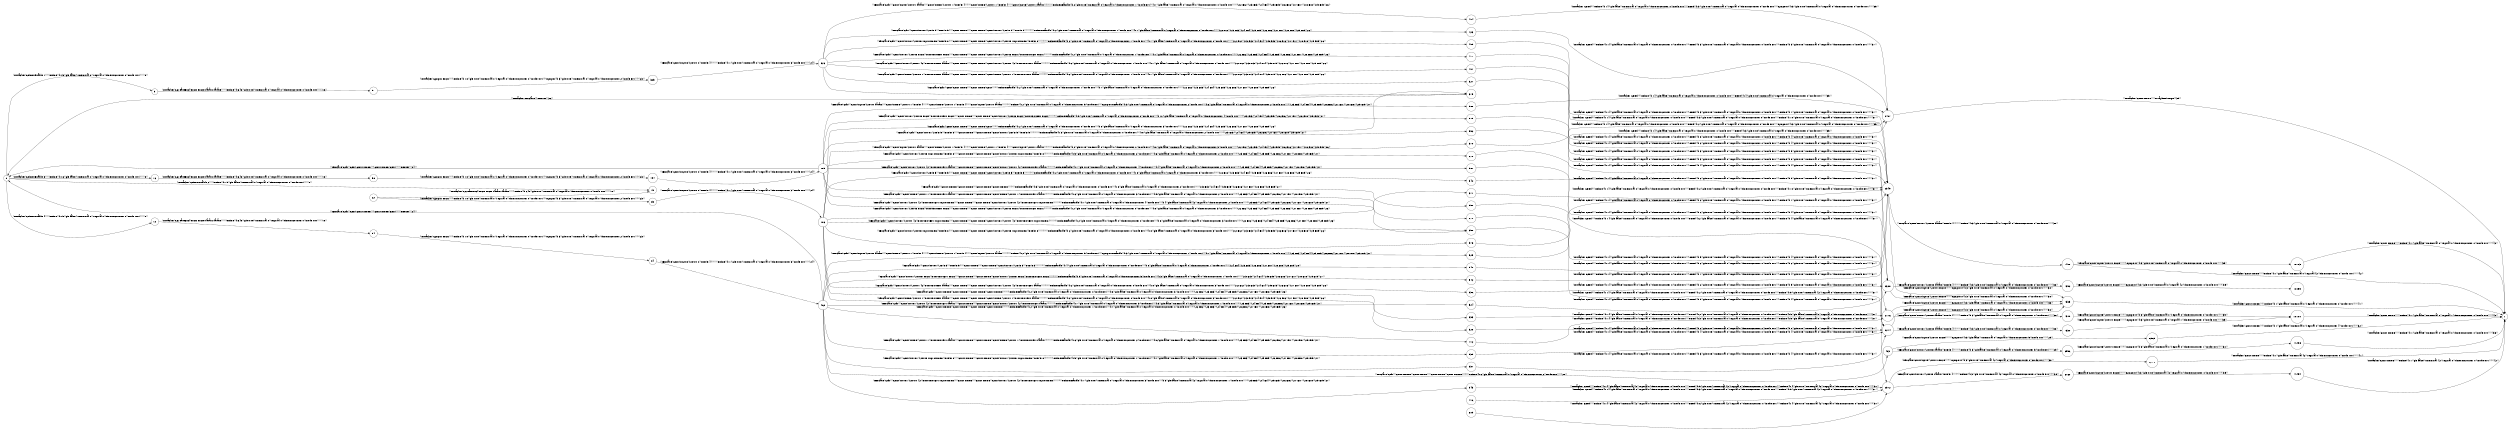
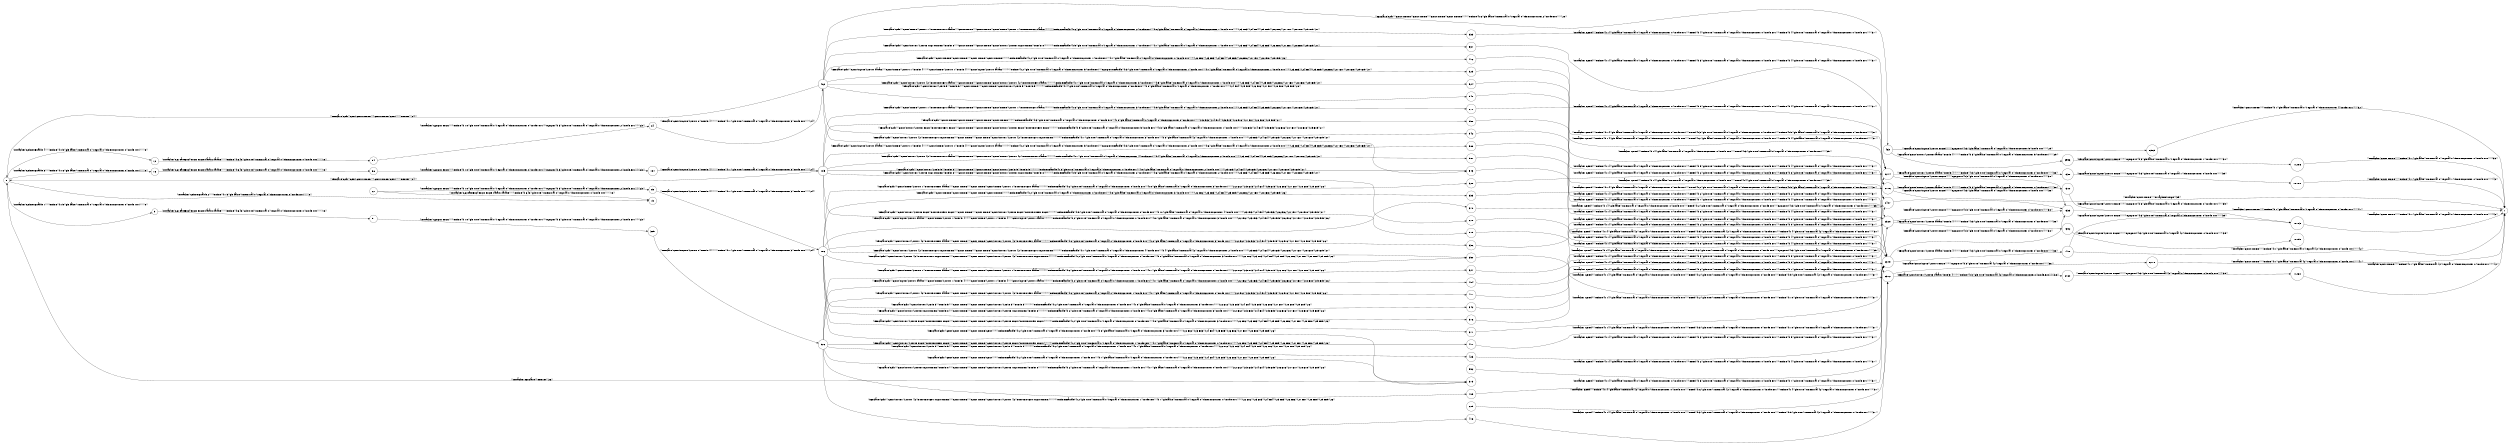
edge "423" -> "2407": now "423" -> "2349"
edge "185" -> "592": now "185" -> "543"
edge "7300" -> "10100": now "7300" -> "10703"
edge "326" -> "416": added, label "((IEnclave(CIfZ(((CInst(I_MOV(S_IMM 42)(D_AMP_MEM unprot_mem)))(CInst I_NOP))((CInst I_NOP)(CInst(I_MOV(S_IMM 42)(D_AMP_MEM unprot_mem)))))))(((OTime_Handle((k 2)(gie true)(umem_val 0)(reg_val 0)(timerA_counter 1)(mode PM))((k 7)(gie false)(umem_val 0)(reg_val 0)(timerA_counter 0)(mode UM))))((S_2 E_2)(S_3 E_3)(S_4 E_4)(S_5 E_5)(S_6 E_6)(S_7 E_7)(S_8 E_8)(S_9 E_9))26))"
